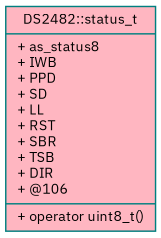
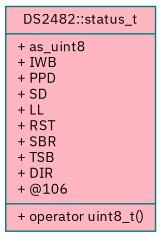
node "DS2482::status_t": text "+ as_status8" -> "+ as_uint8"
